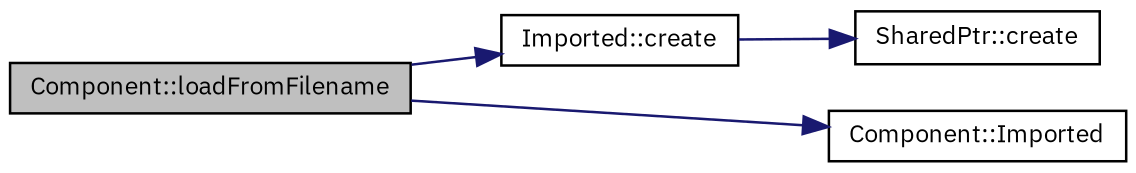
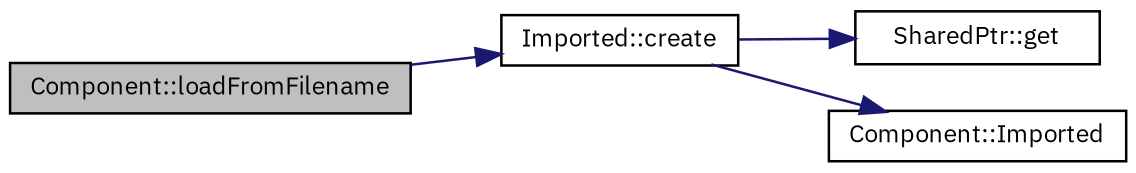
node "SharedPtr::create": label "SharedPtr::create" -> "SharedPtr::get"
edge "Component::loadFromFilename" -> "Component::Imported": now "Imported::create" -> "Component::Imported"
